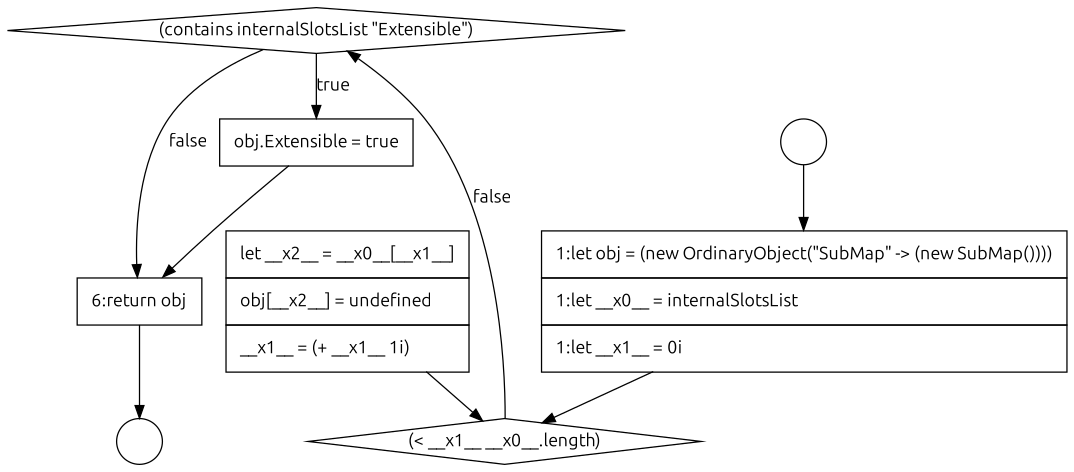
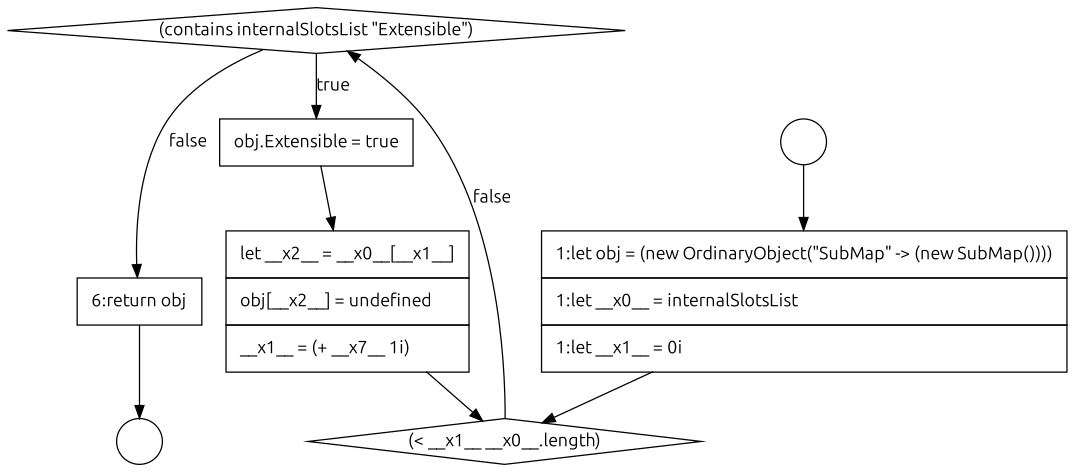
edge "obj.Extensible = true" -> "6:return obj": now "obj.Extensible = true" -> "let __x2__ = __x0__[__x1__]"
node "let __x2__ = __x0__[__x1__]": text "__x1__ = (+ __x1__ 1i)" -> "__x1__ = (+ __x7__ 1i)"
